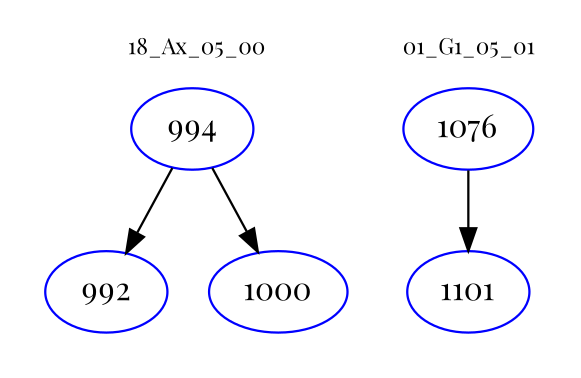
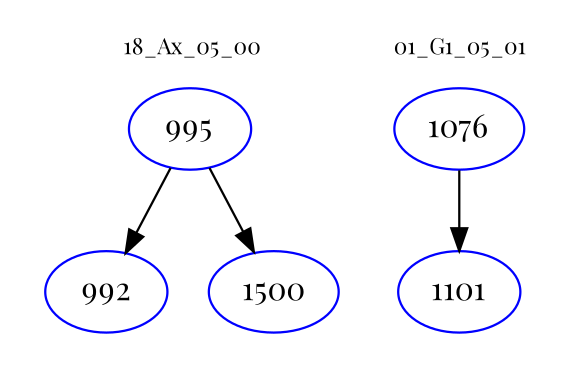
node "994": label "994" -> "995"
node "1000": label "1000" -> "1500"
